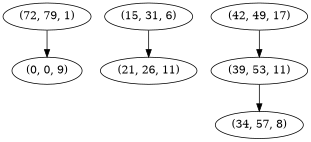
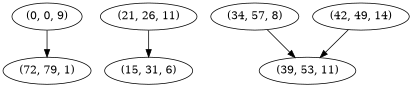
node "(42, 49, 17)": label "(42, 49, 17)" -> "(42, 49, 14)"
edge "(72, 79, 1)" -> "(0, 0, 9)": reversed
edge "(15, 31, 6)" -> "(21, 26, 11)": reversed
edge "(39, 53, 11)" -> "(34, 57, 8)": reversed
